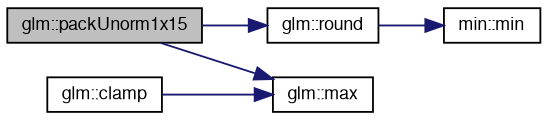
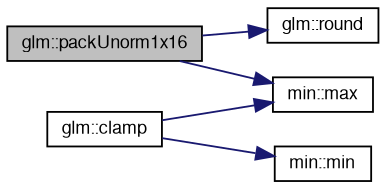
node "glm::packUnorm1x15": label "glm::packUnorm1x15" -> "glm::packUnorm1x16"
edge "glm::round" -> "min::min": now "glm::clamp" -> "min::min"
node "glm::max": label "glm::max" -> "min::max"
